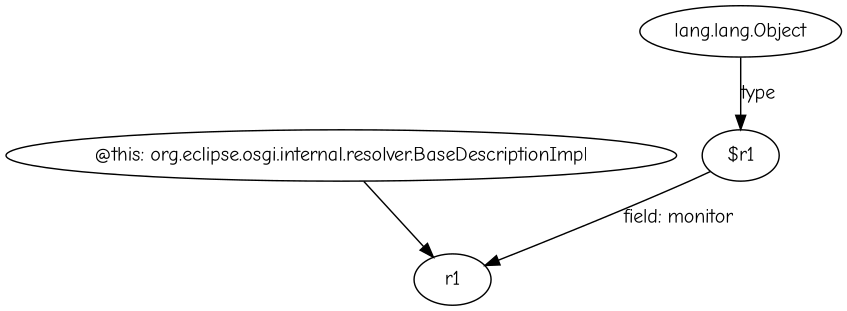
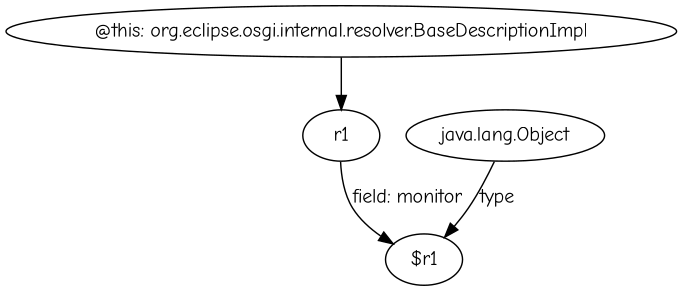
node "lang.lang.Object": label "lang.lang.Object" -> "java.lang.Object"
edge "$r1" -> "r1": reversed
